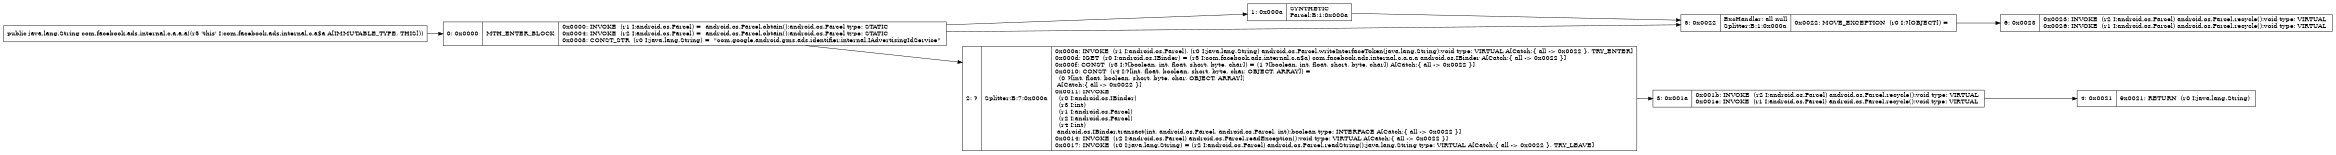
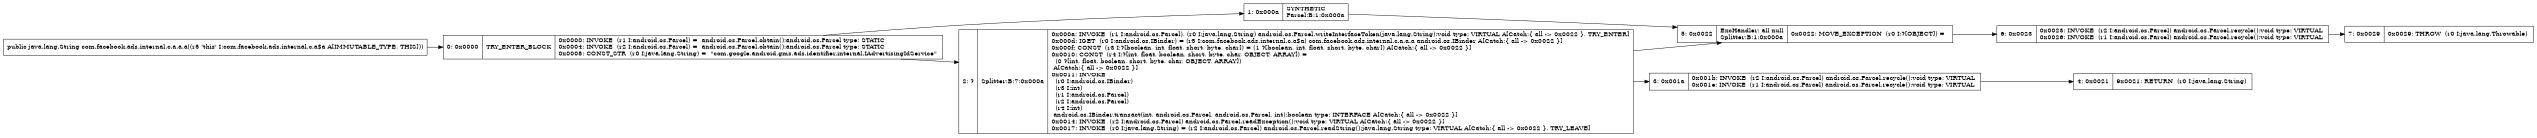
edge "0: 0x0000" -> "5: 0x0022": now "2: ?" -> "5: 0x0022"
node "0: 0x0000": text "MTH_ENTER_BLOCK" -> "TRY_ENTER_BLOCK"
node "7: 0x0029": added
